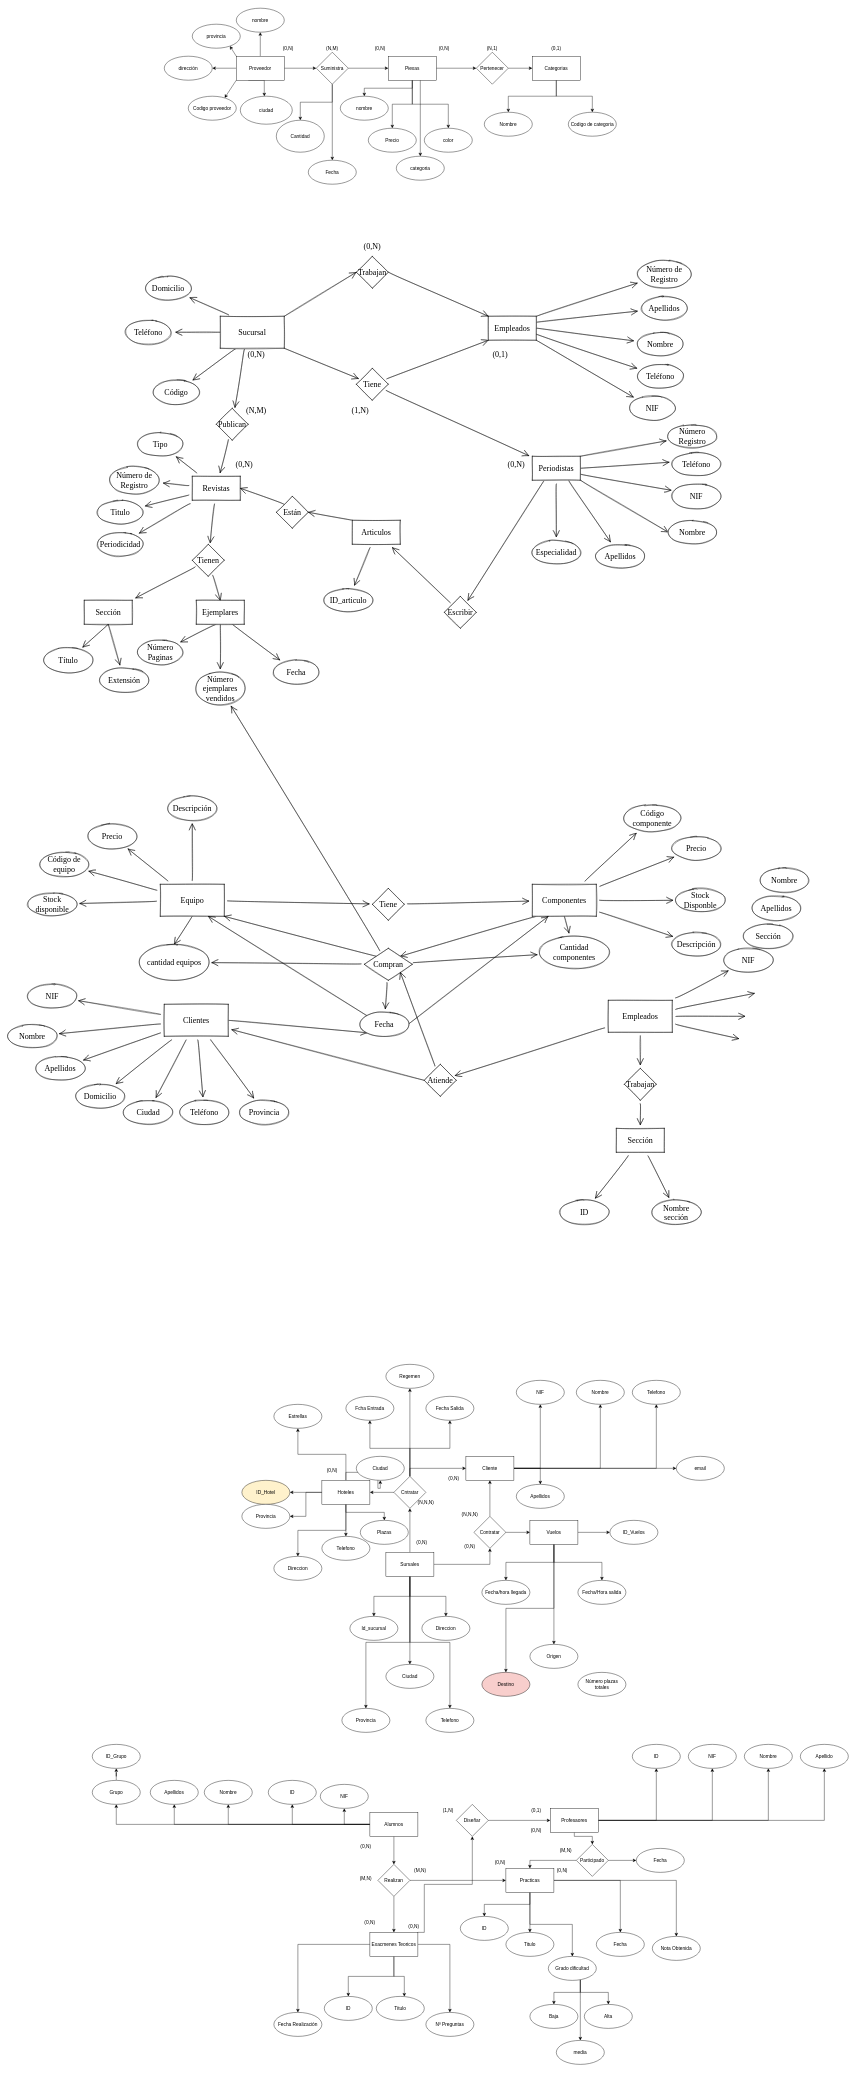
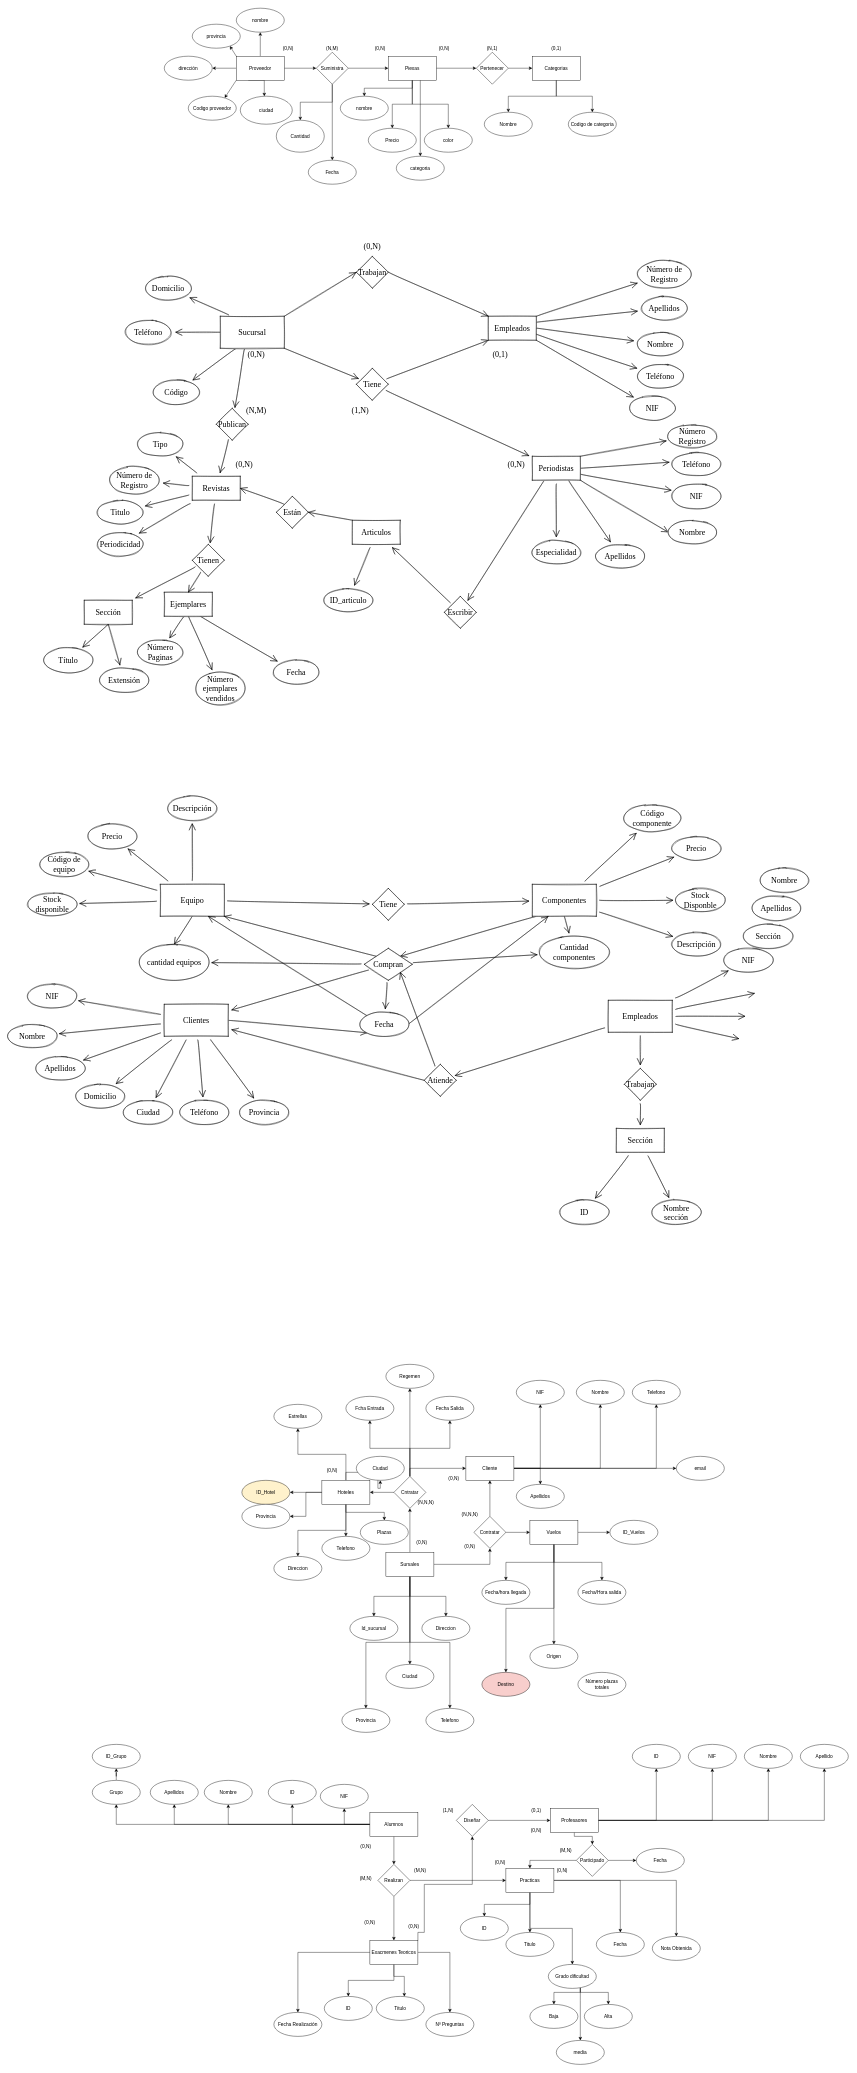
node "Ejemplares": moved (220, 612) -> (188, 604)
edge "Compran" -> "Número ejemplares vendidos": now "Compran" -> "Clientes"
node "Exacmenes Teoricos": moved (394, 1944) -> (394, 1952)
node "Grado dificultad": moved (572, 1968) -> (572, 1976)
